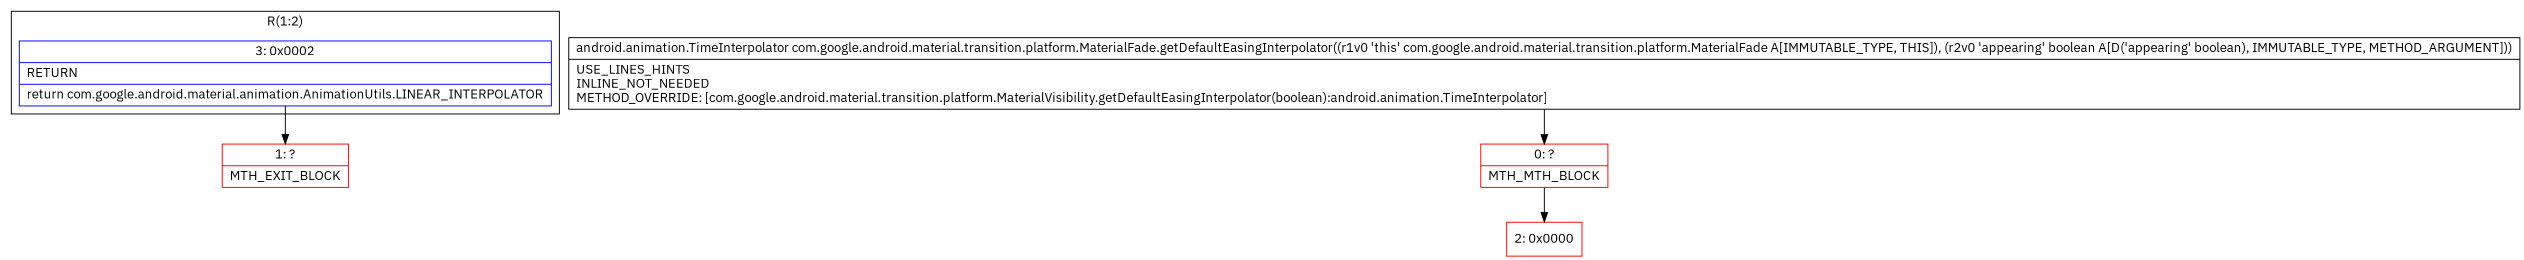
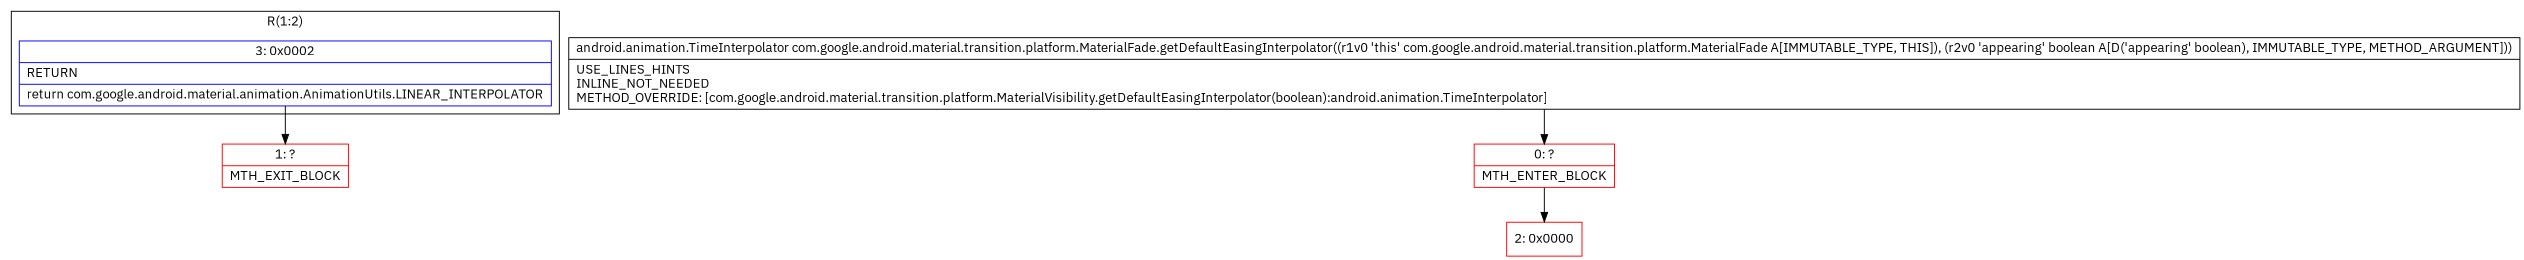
node "0: ?": text "MTH_MTH_BLOCK" -> "MTH_ENTER_BLOCK"
